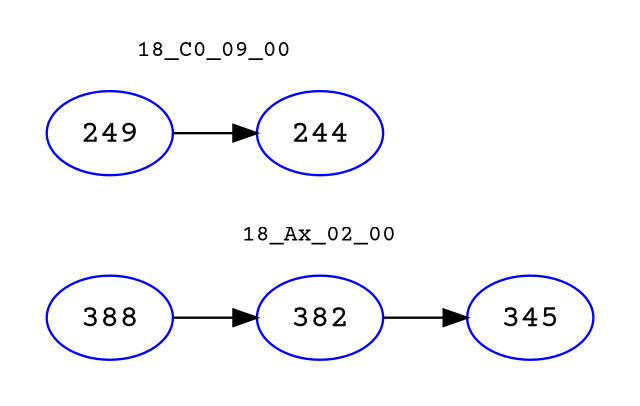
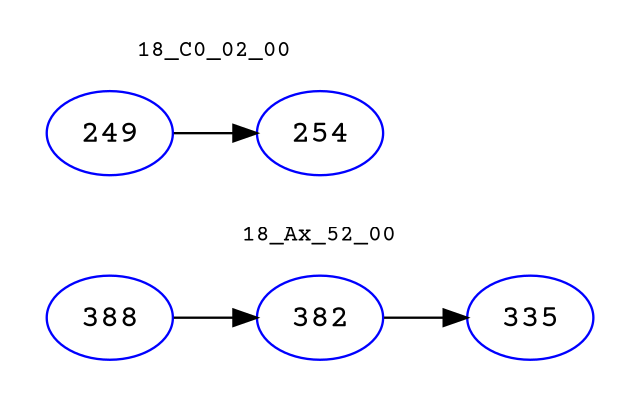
cluster "18_C0_09_00": label "18_C0_09_00" -> "18_C0_02_00"
node "244": label "244" -> "254"
cluster "18_Ax_02_00": label "18_Ax_02_00" -> "18_Ax_52_00"
node "345": label "345" -> "335"
